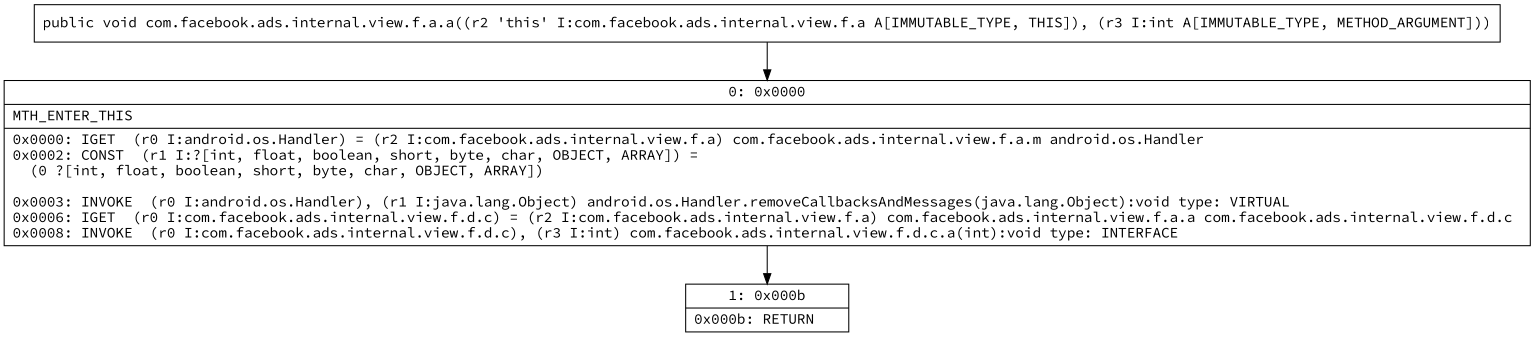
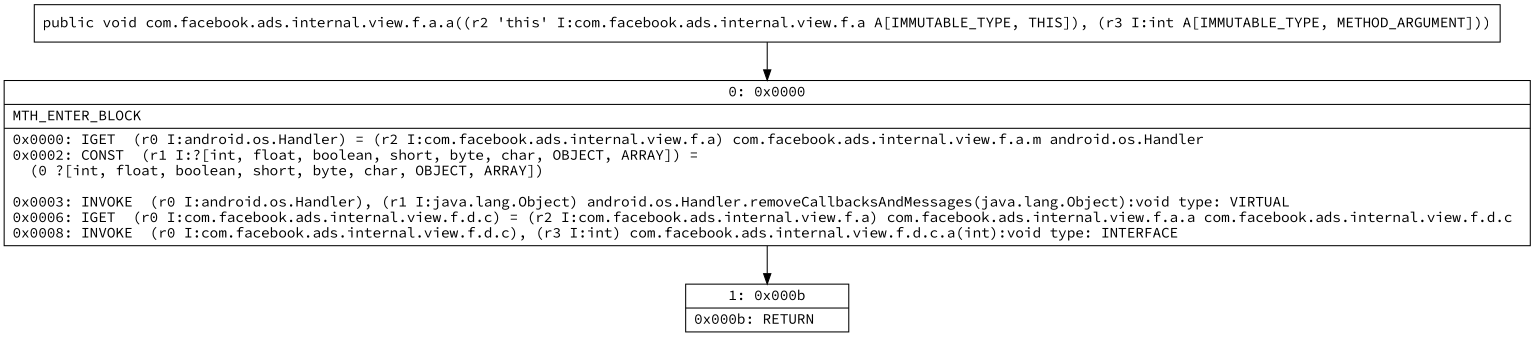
node "0: 0x0000": text "MTH_ENTER_THIS" -> "MTH_ENTER_BLOCK"
